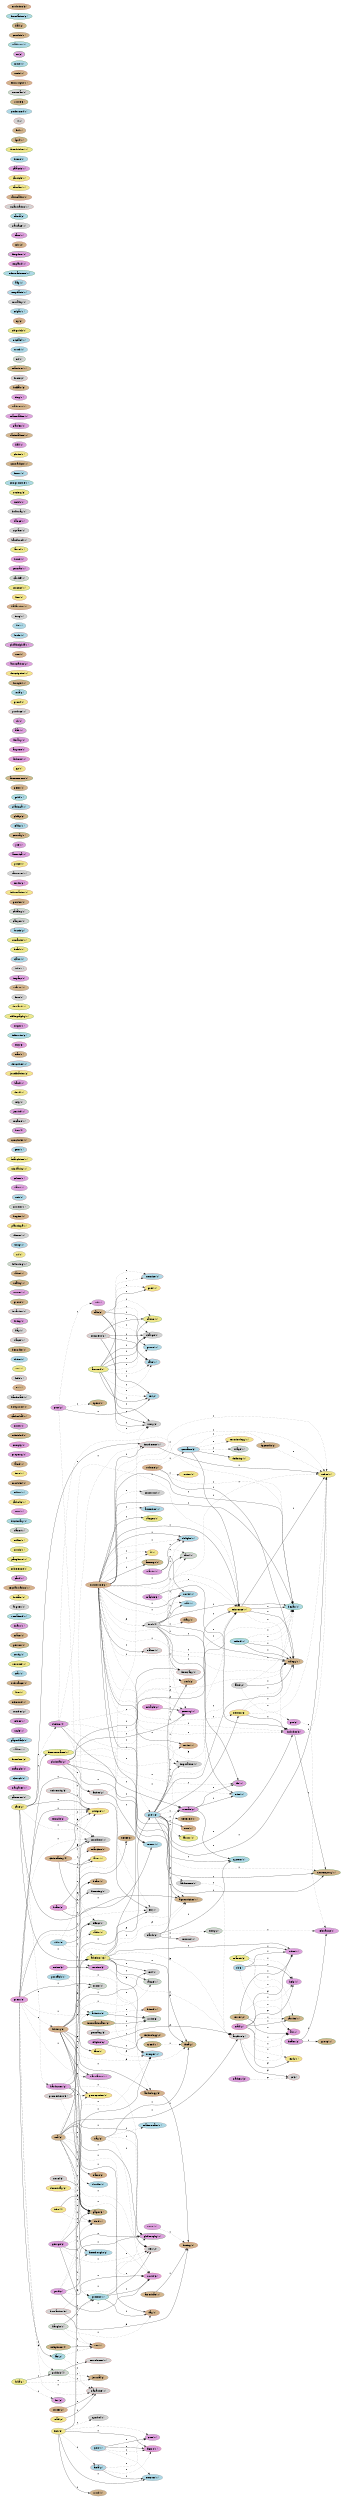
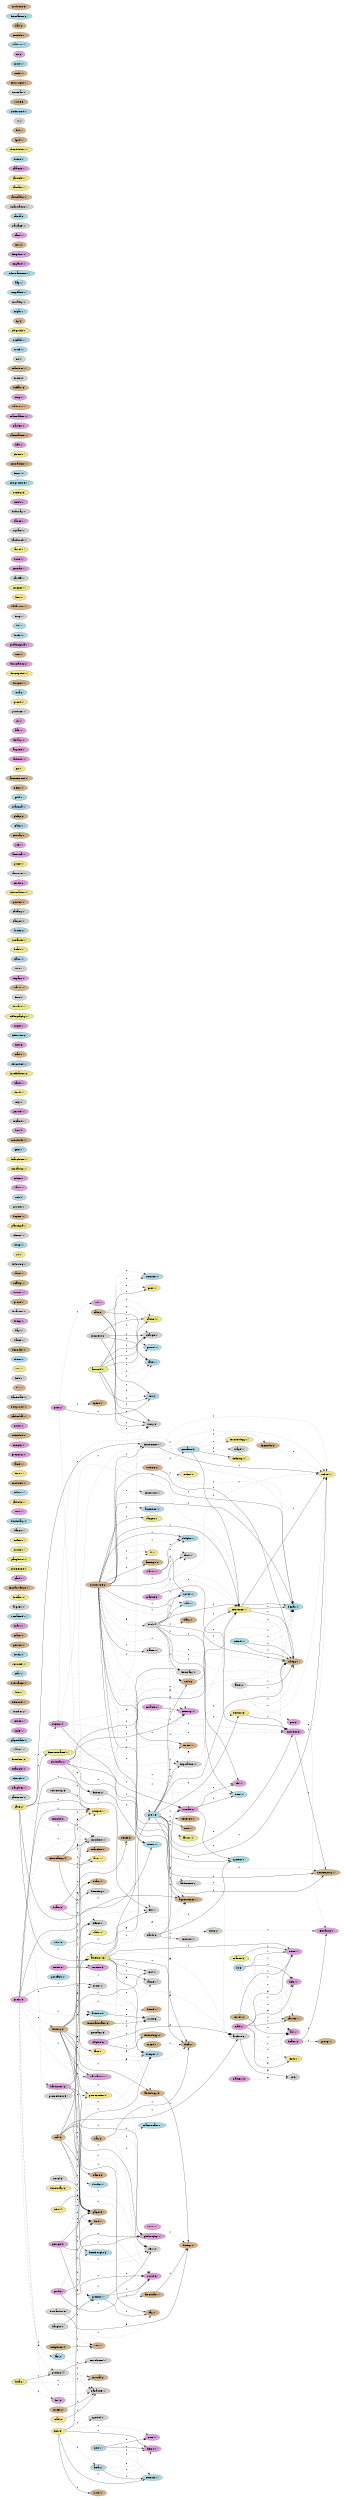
edge "press(8)" -> "fax(2)": style solid -> dotted
edge "present(1)" -> "philosophy(1)": now "present(1)" -> "american(1)"
